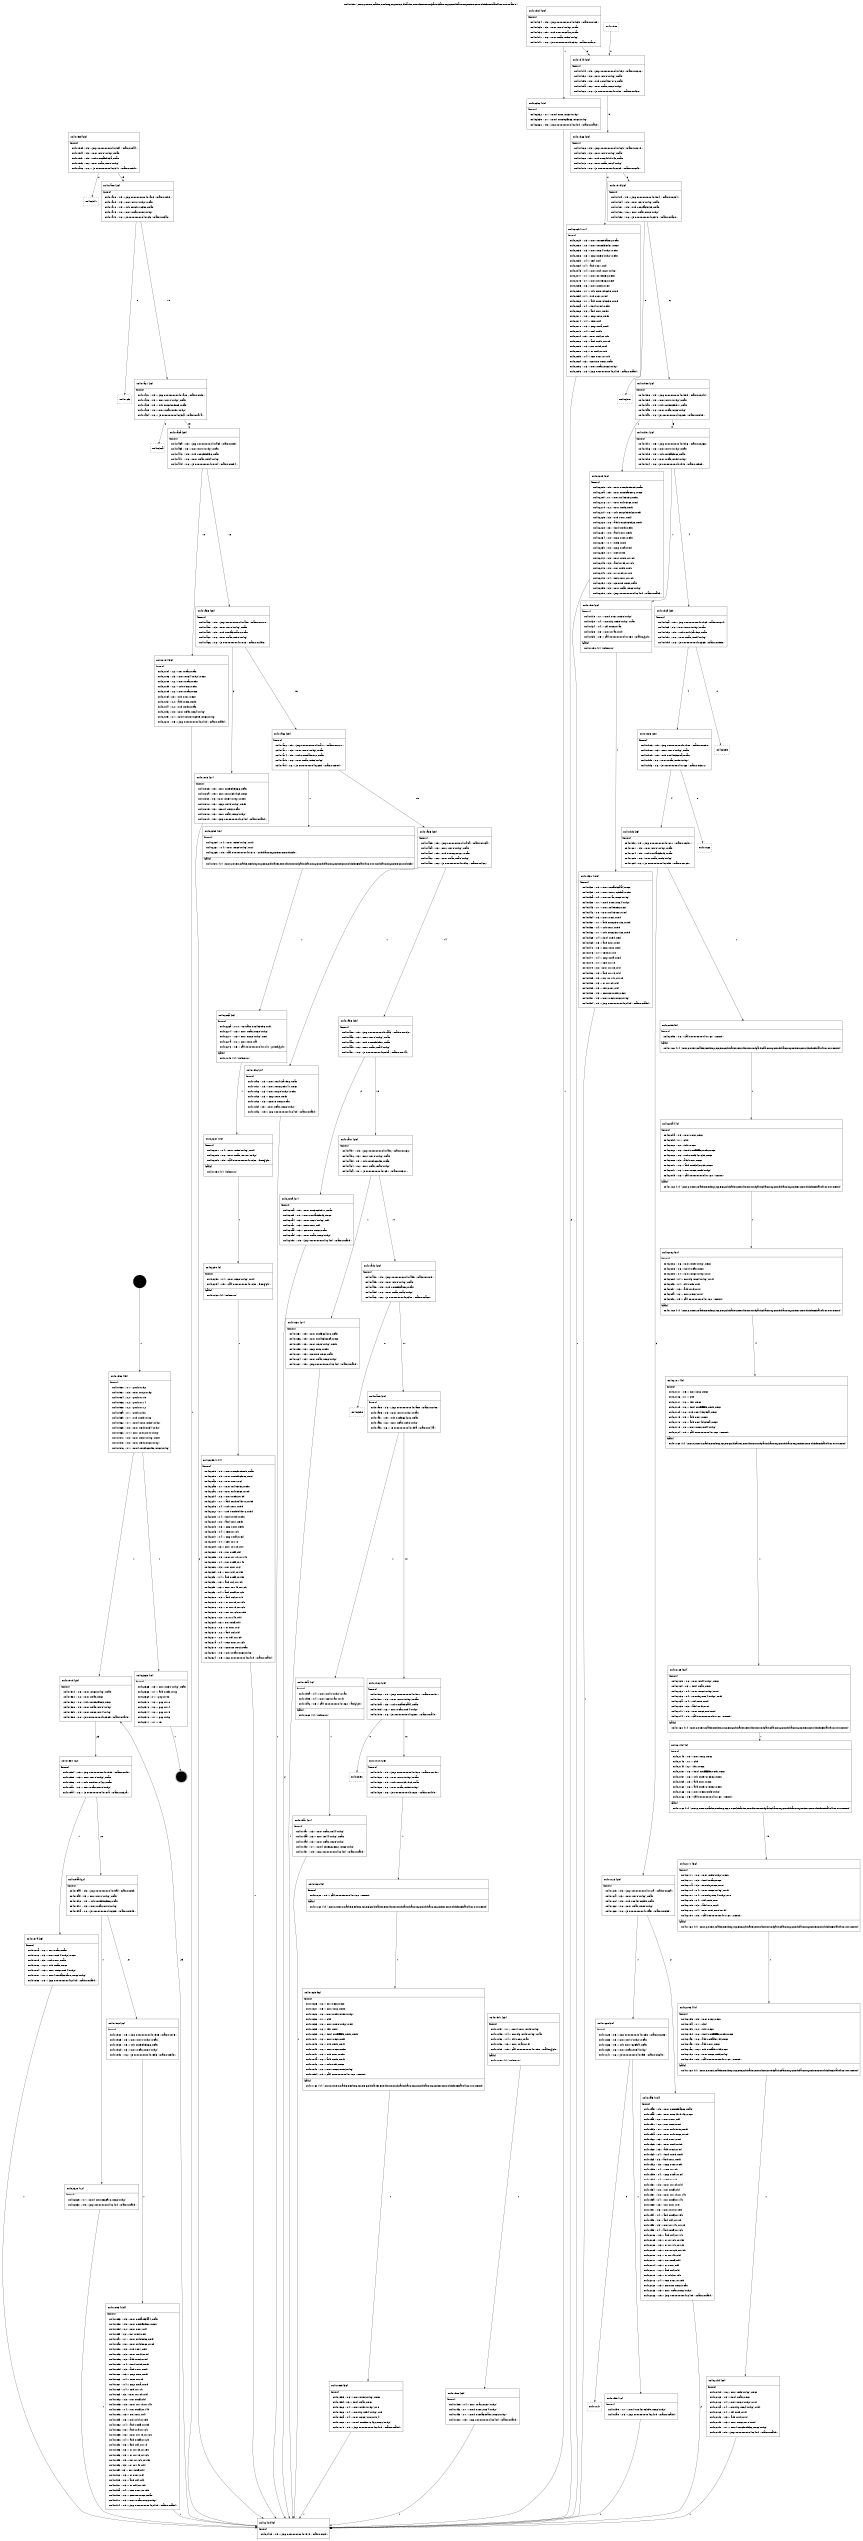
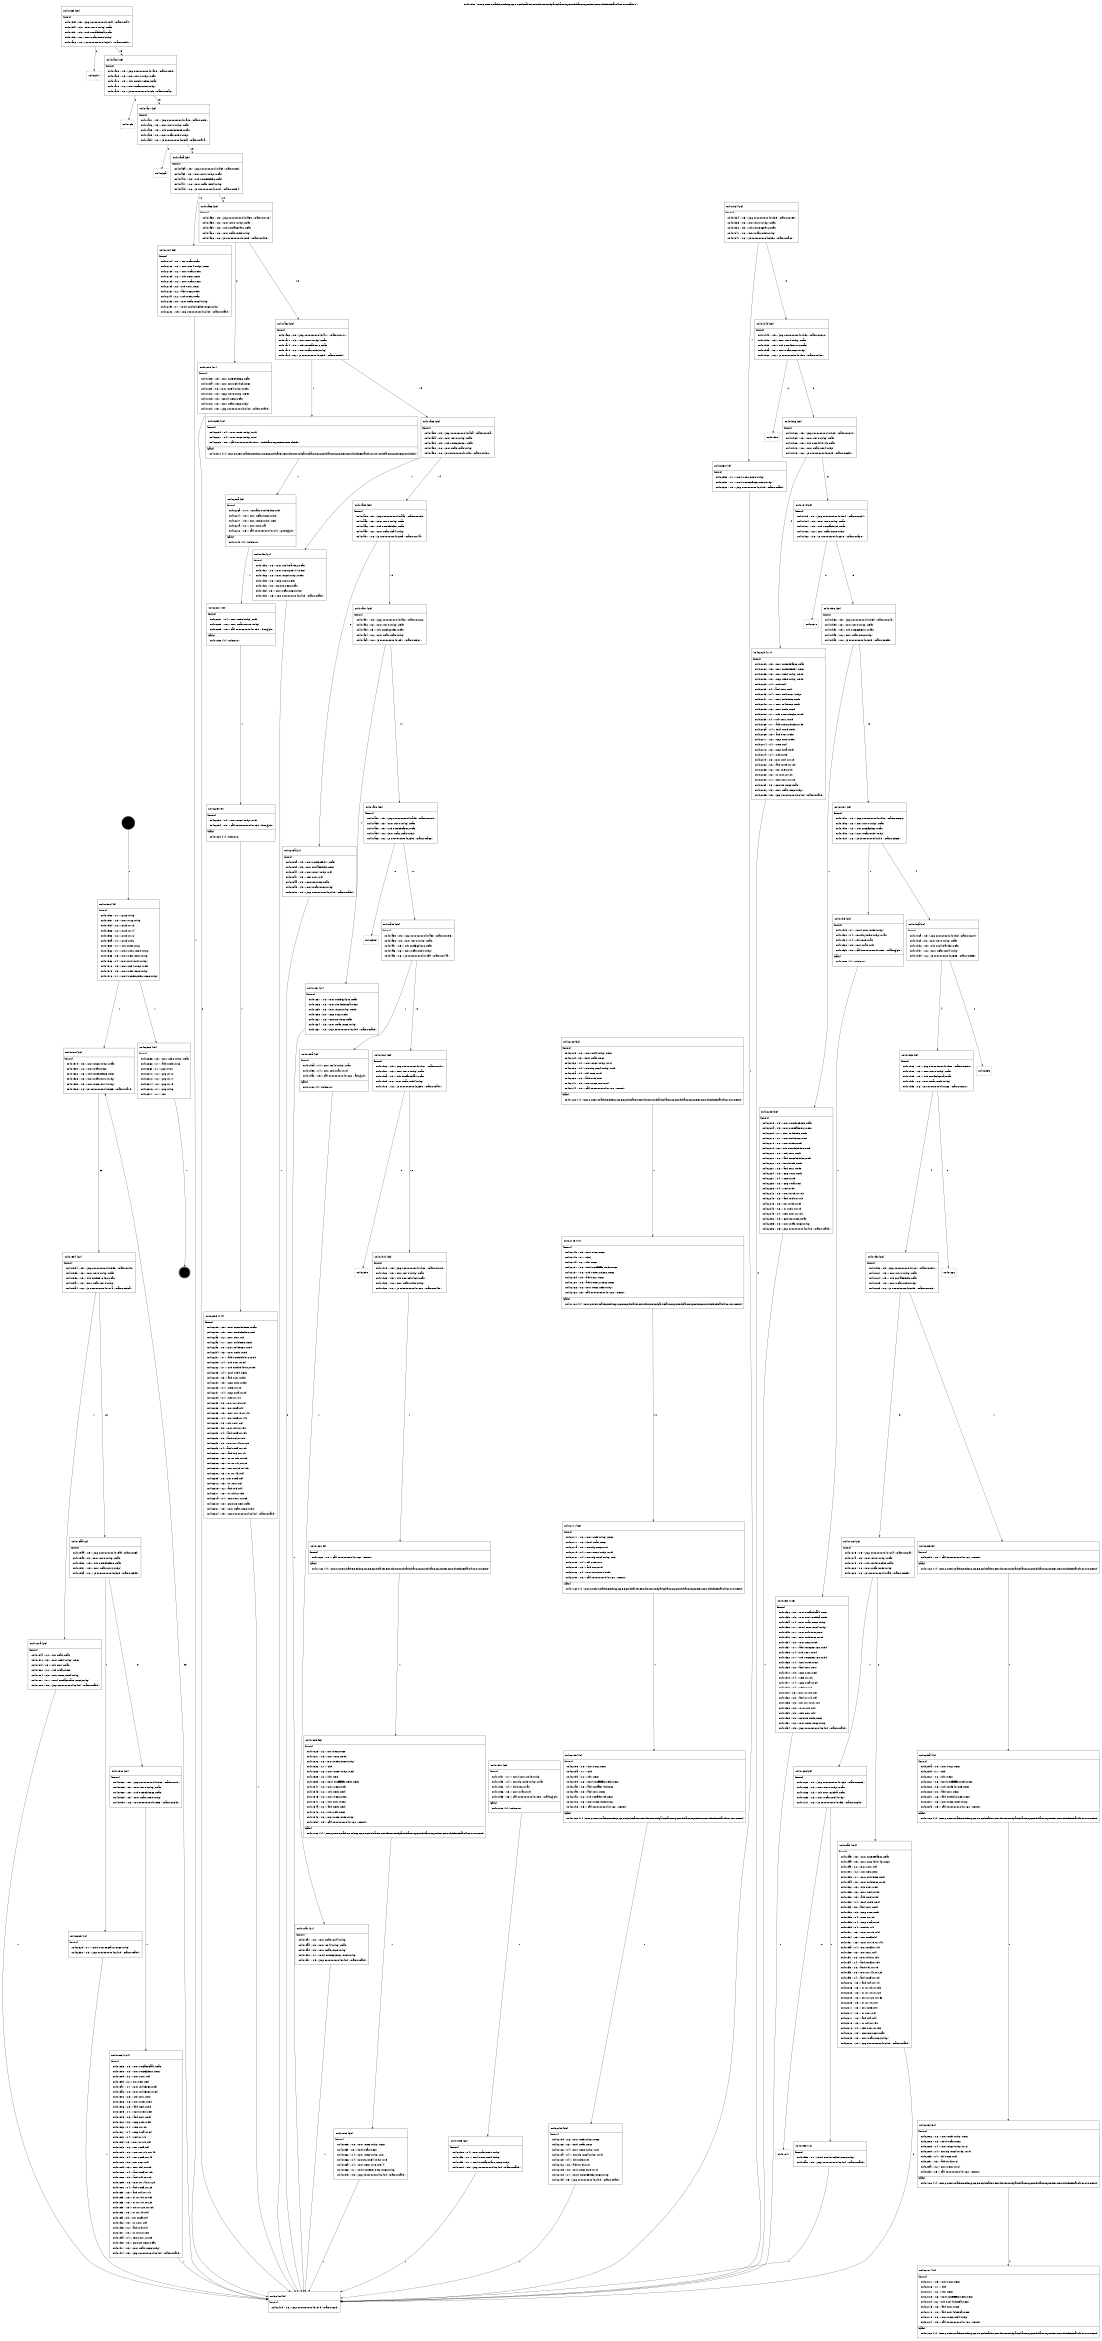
edge "0x401d8e" -> "0x401b4d [25]": reversed
edge "0x402101 [40]" -> "0x402129 [32]": removed, label "1"
